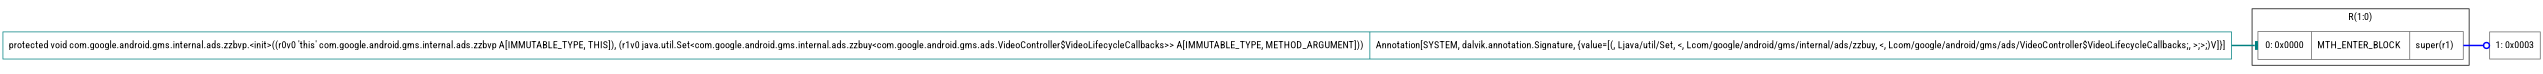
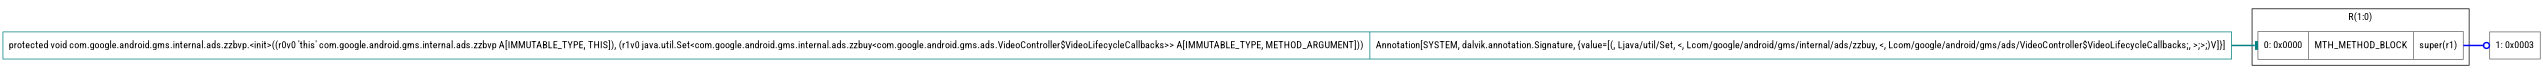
node "0: 0x0000": text "MTH_ENTER_BLOCK" -> "MTH_METHOD_BLOCK"
